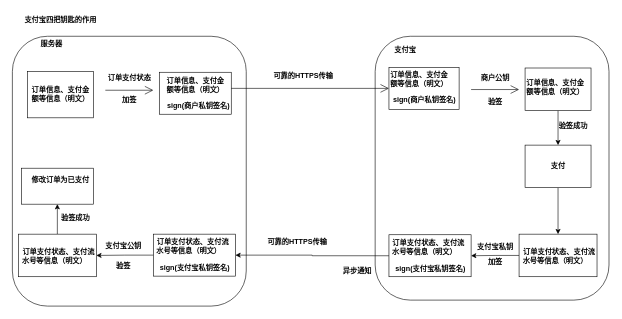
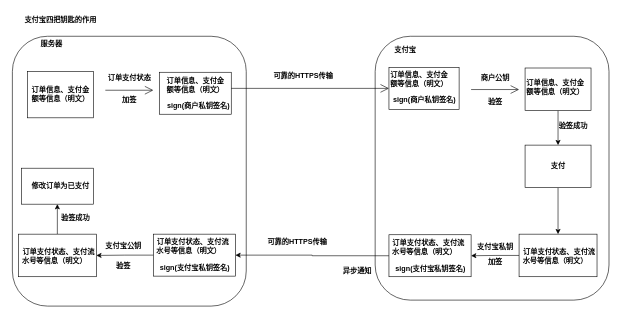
node "修改订单为已支付": moved (60, 180) -> (60, 186)
